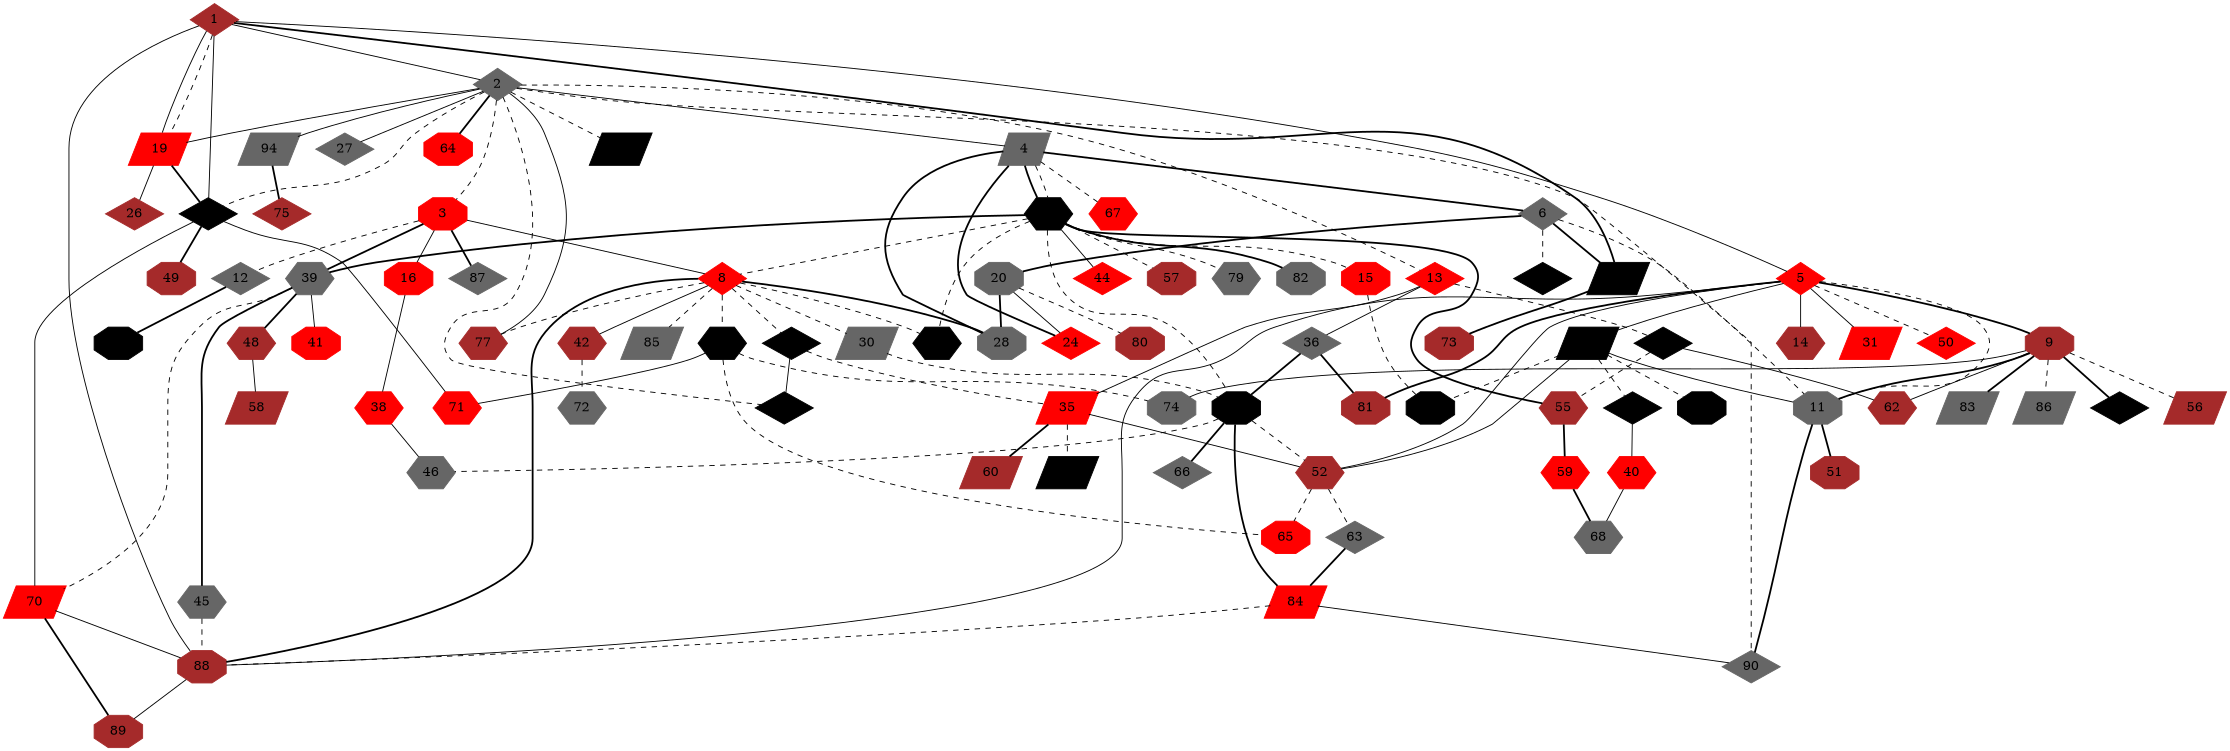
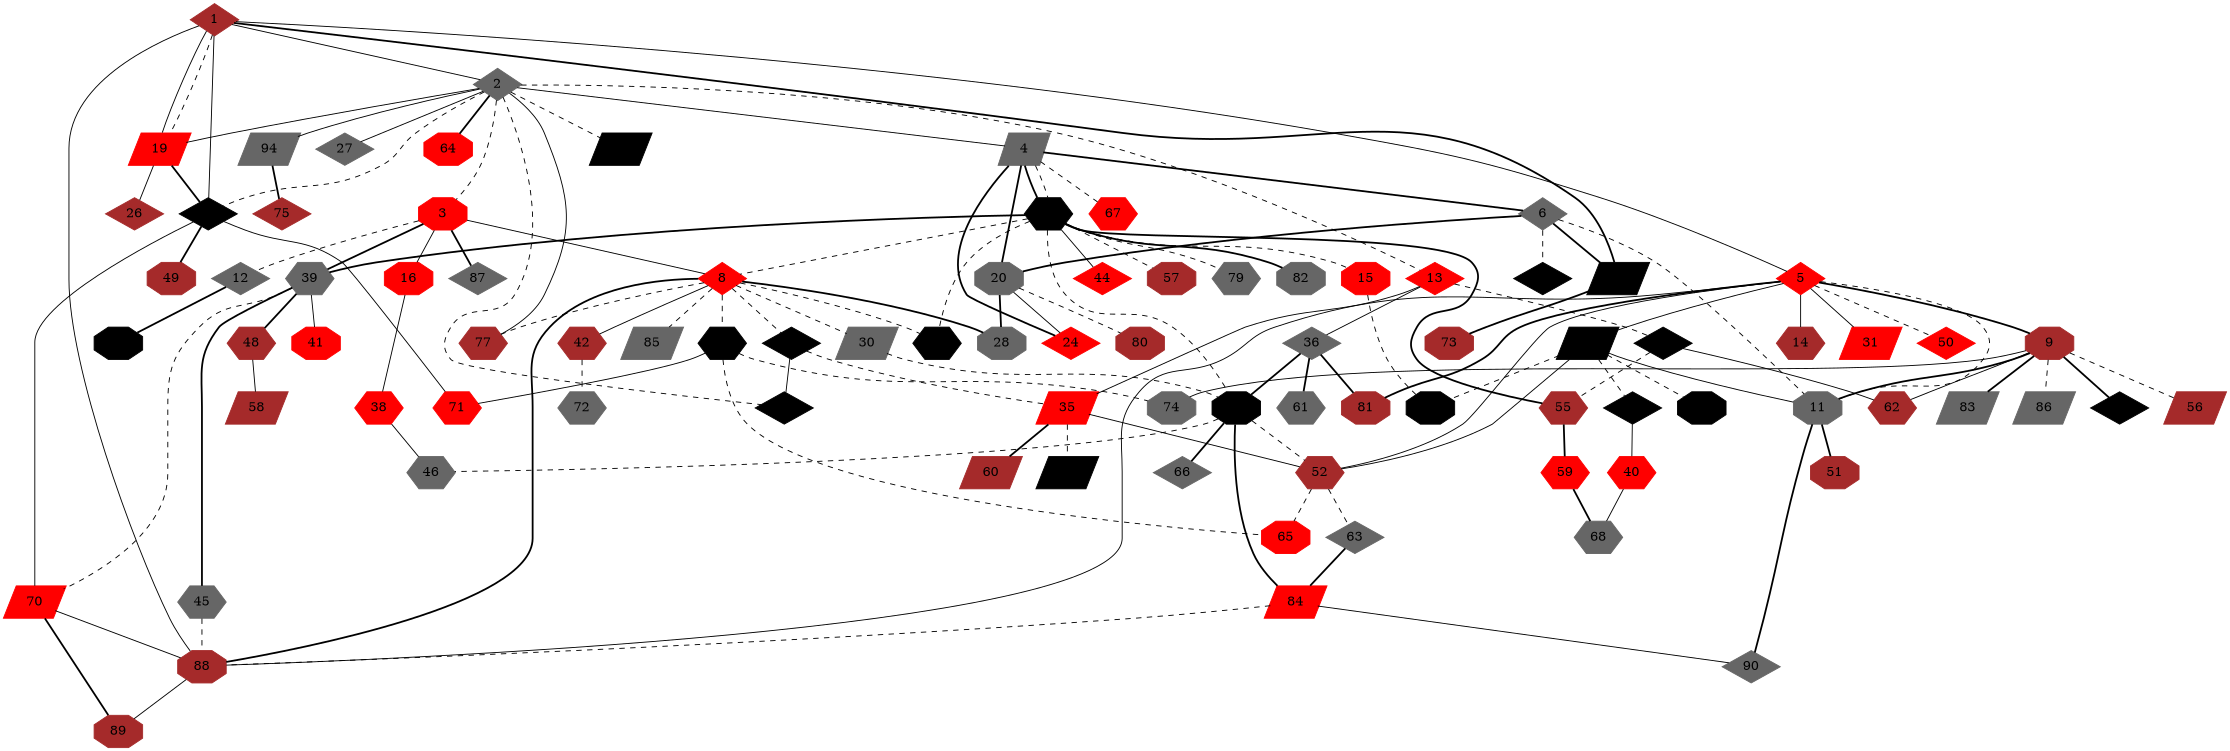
edge "2" -- "90": removed
edge "4" -- "28": now "4" -- "20"
node "61": added
